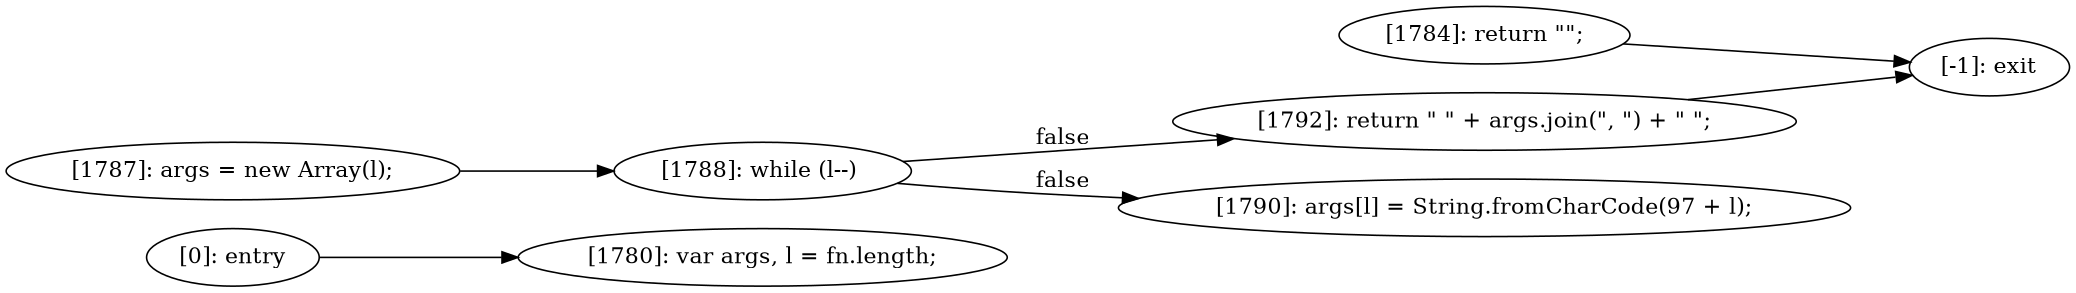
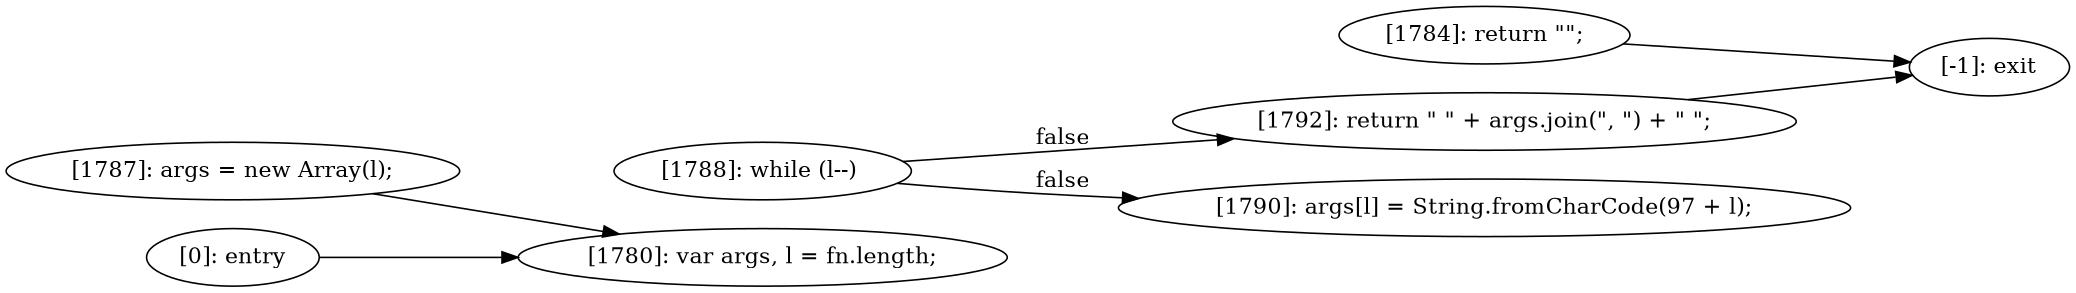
edge "[1787]: args = new Array(l);" -> "[1788]: while (l--)": now "[1787]: args = new Array(l);" -> "[1780]: var args, l = fn.length;"
